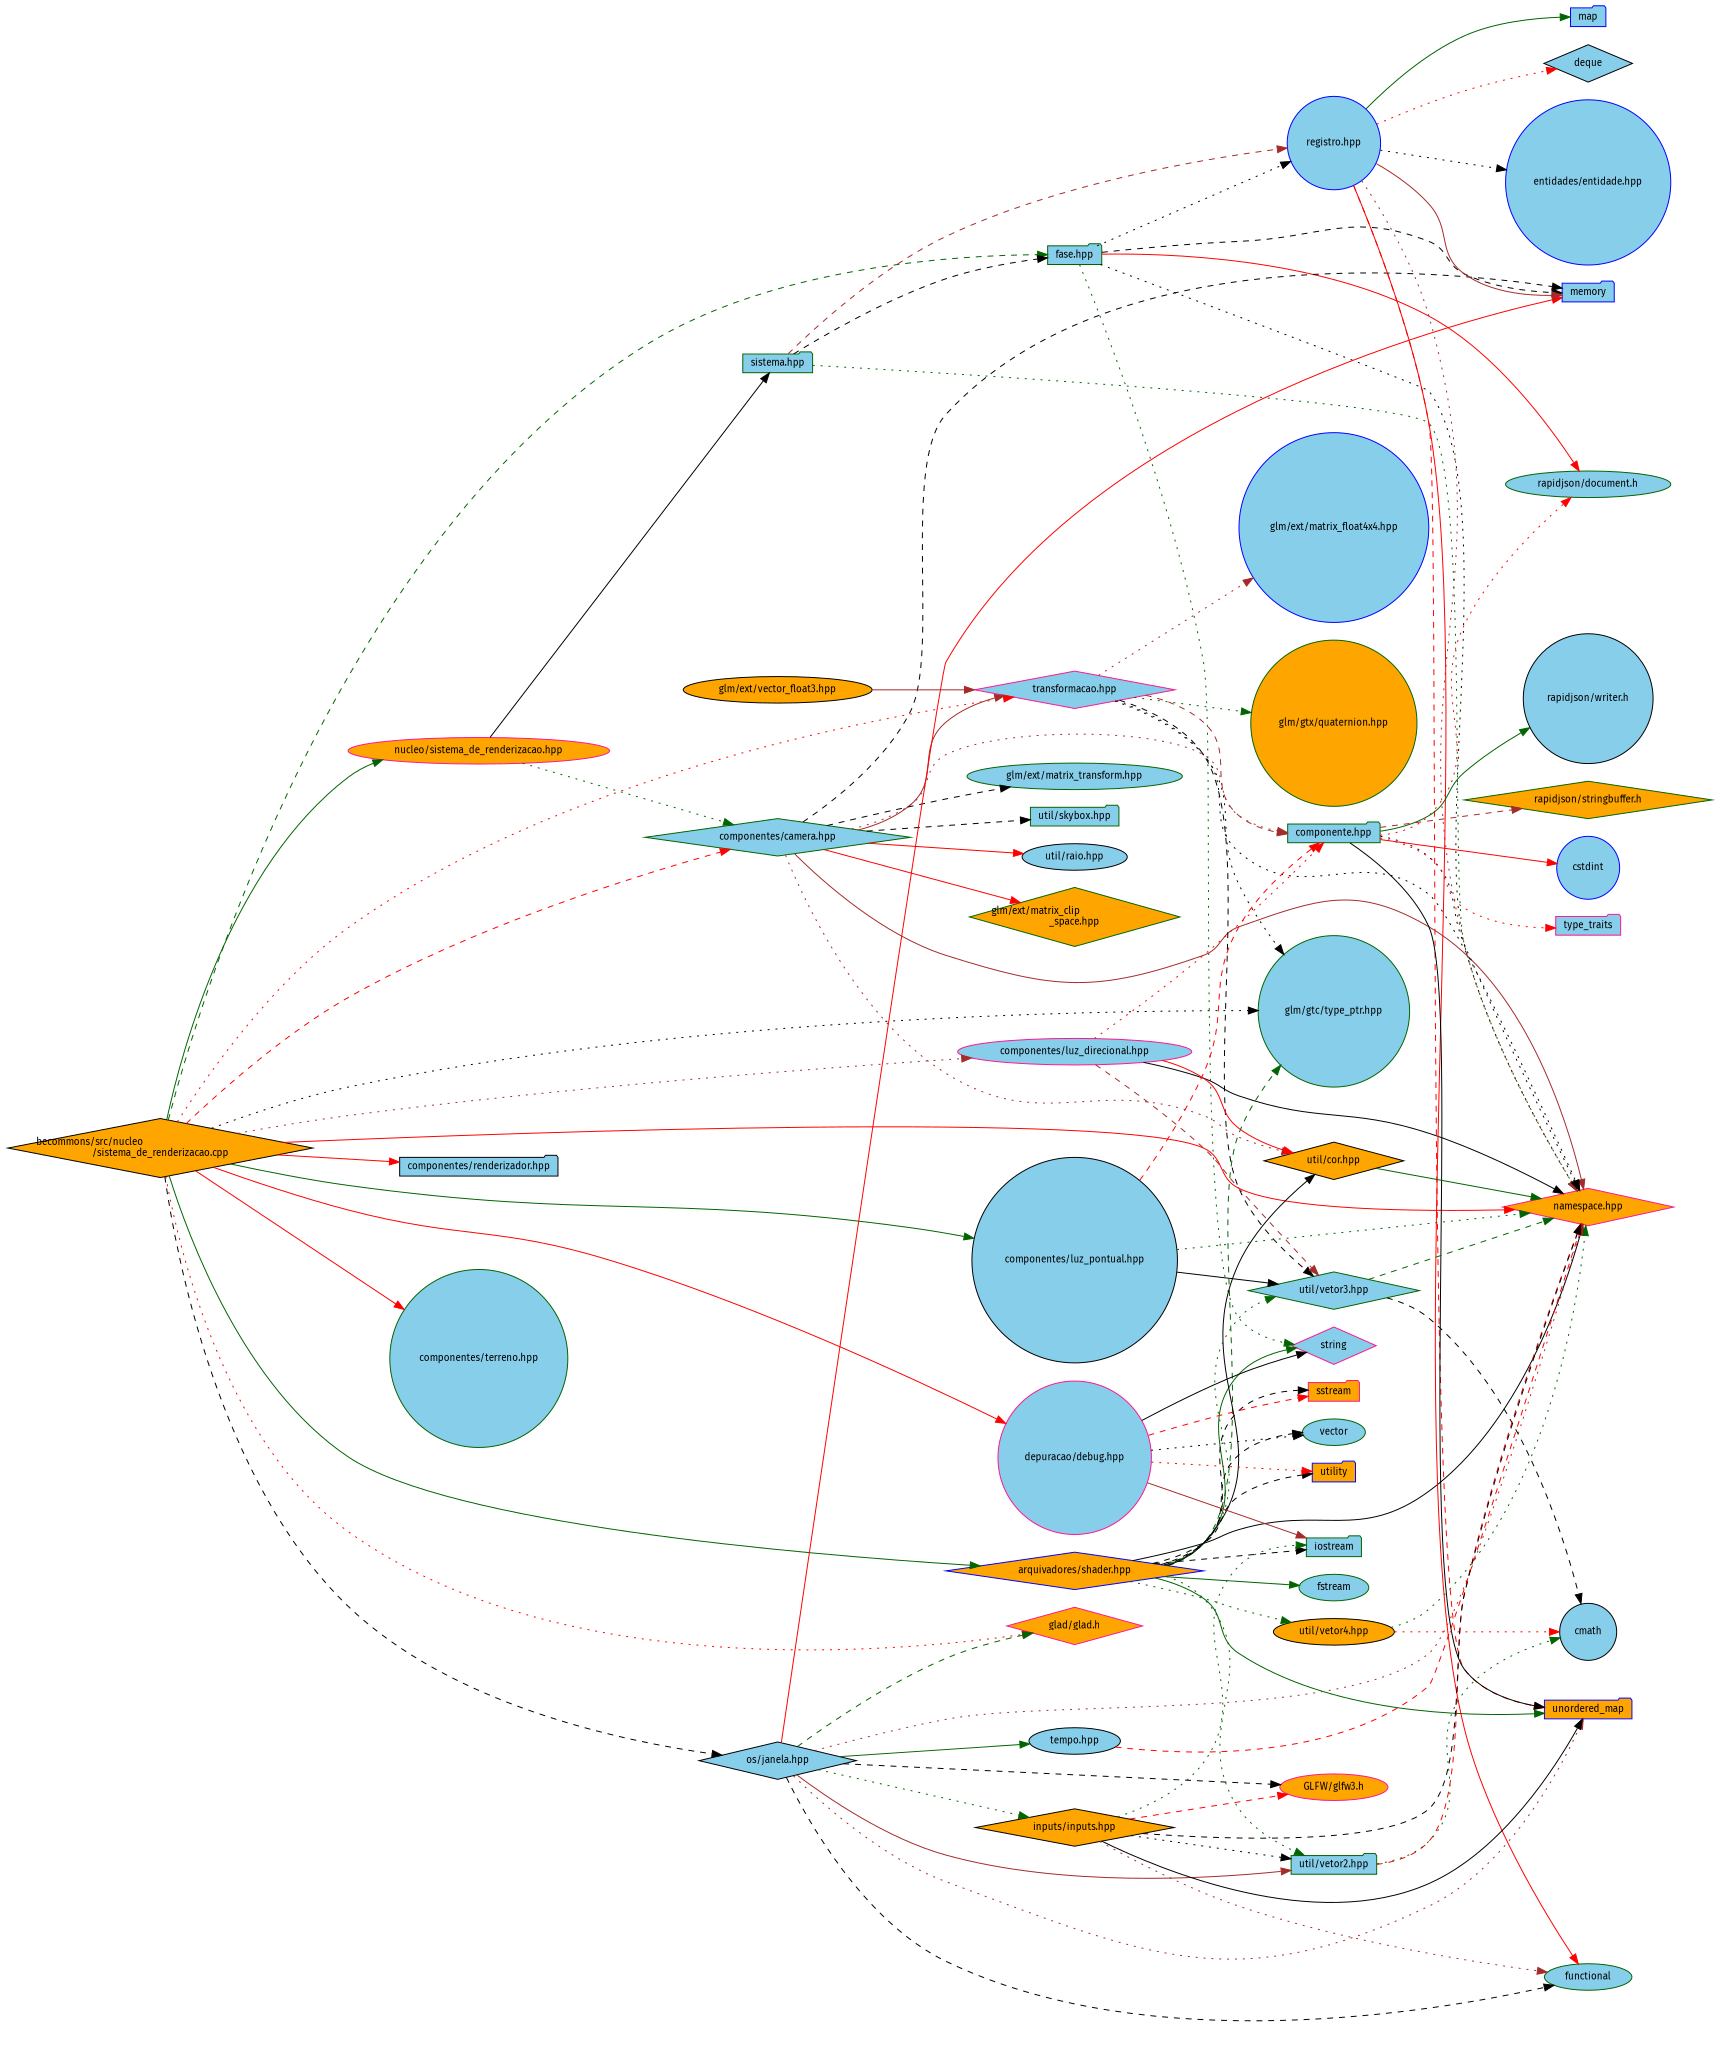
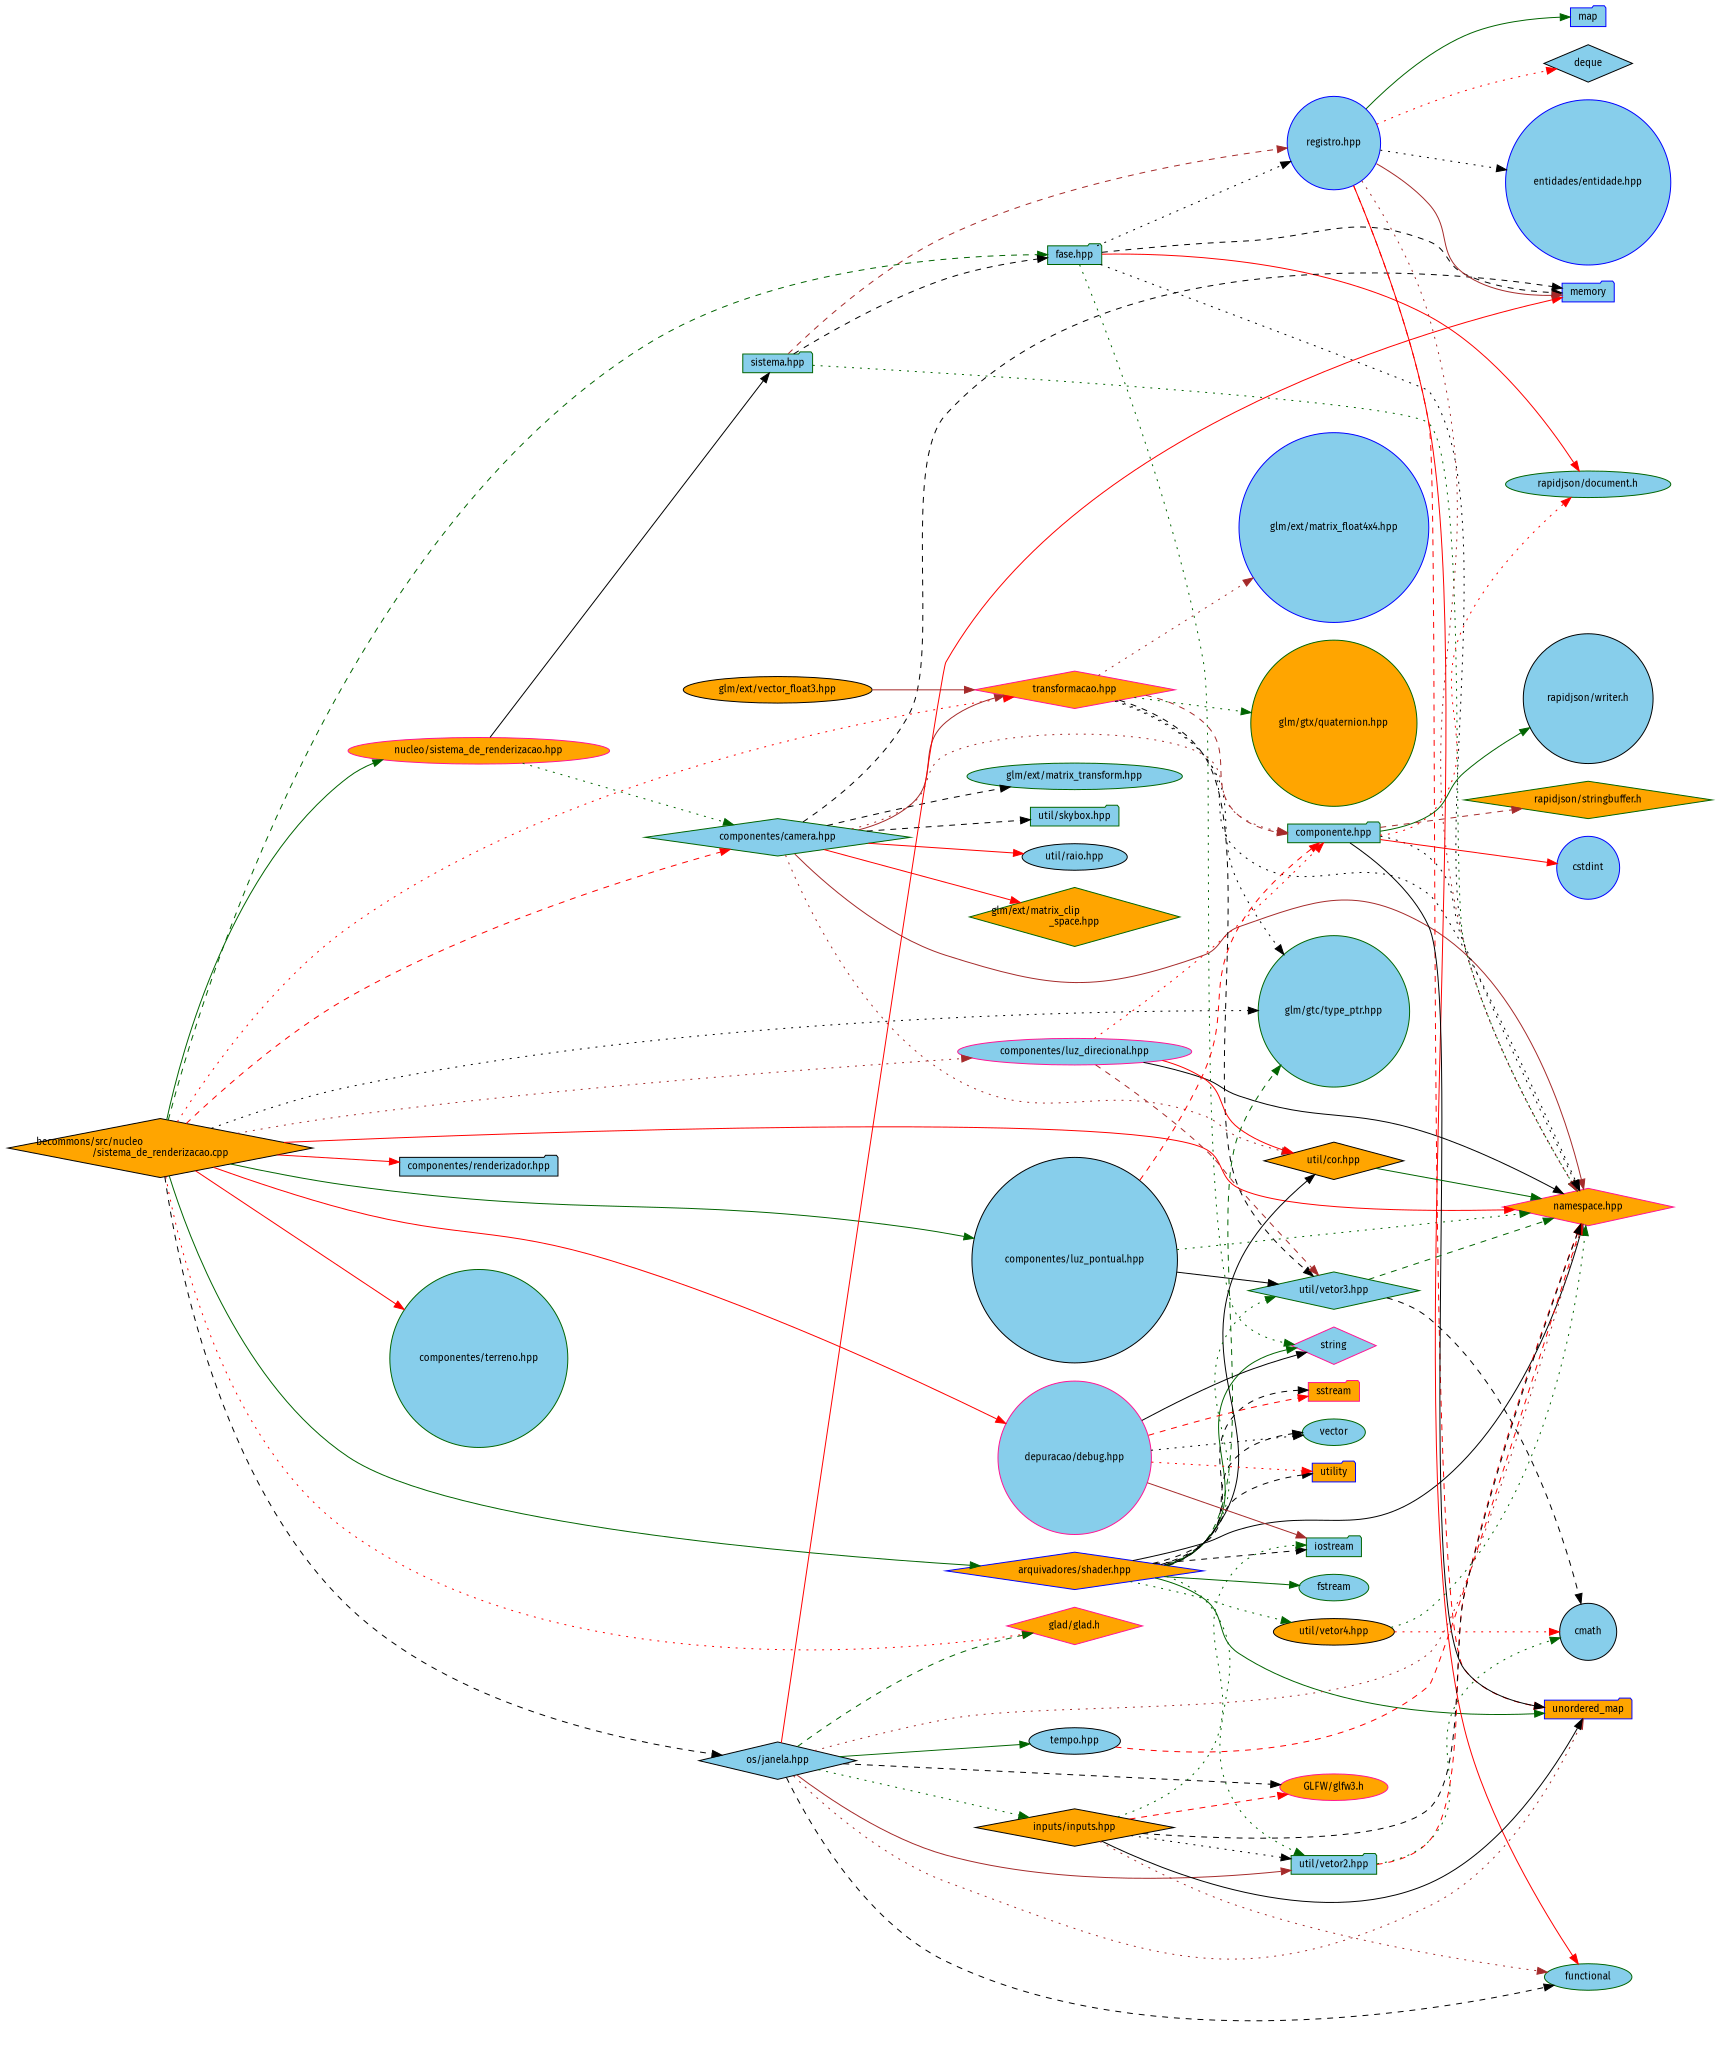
node "transformacao.hpp": fillcolor skyblue -> orange
node "type_traits": removed
